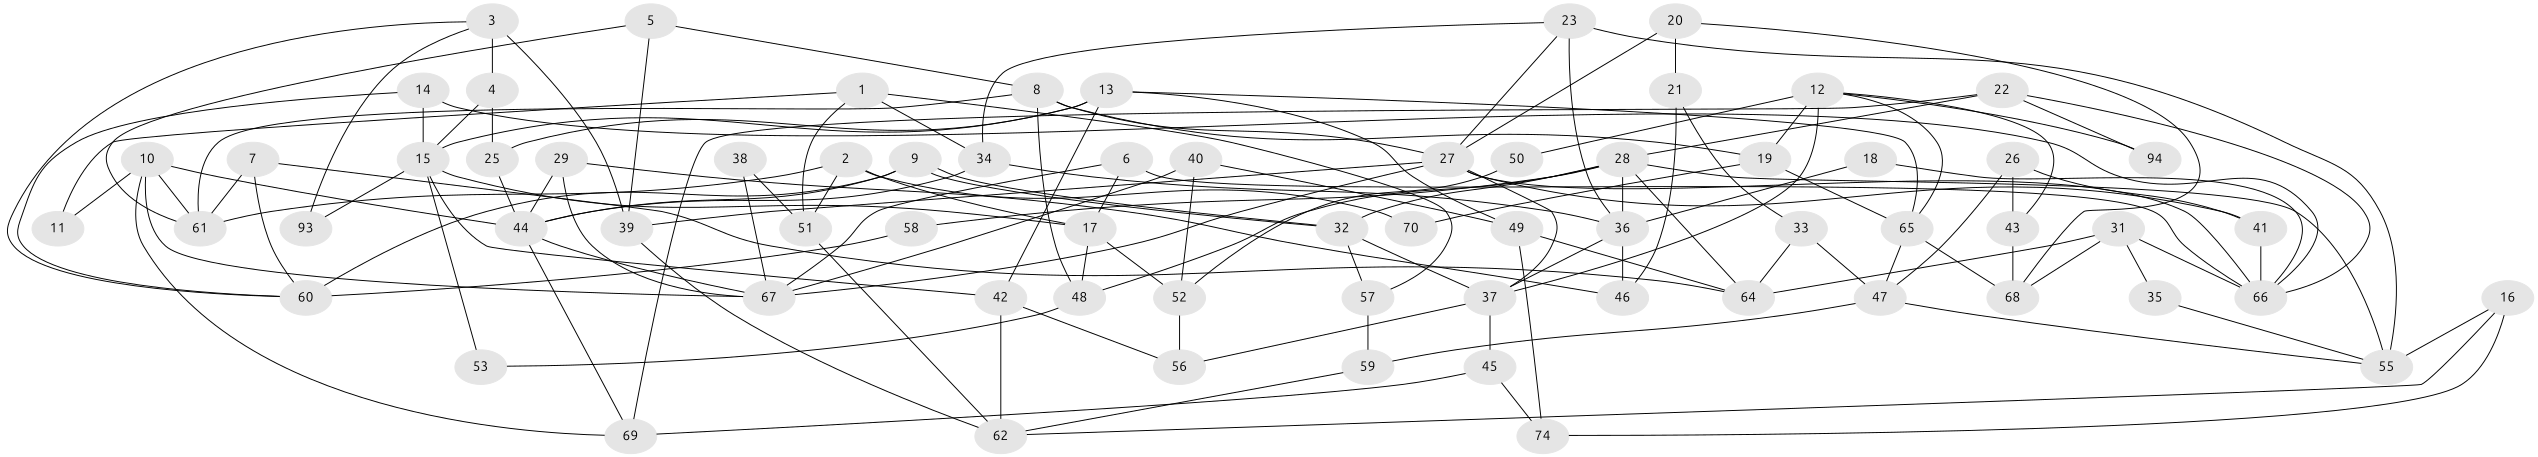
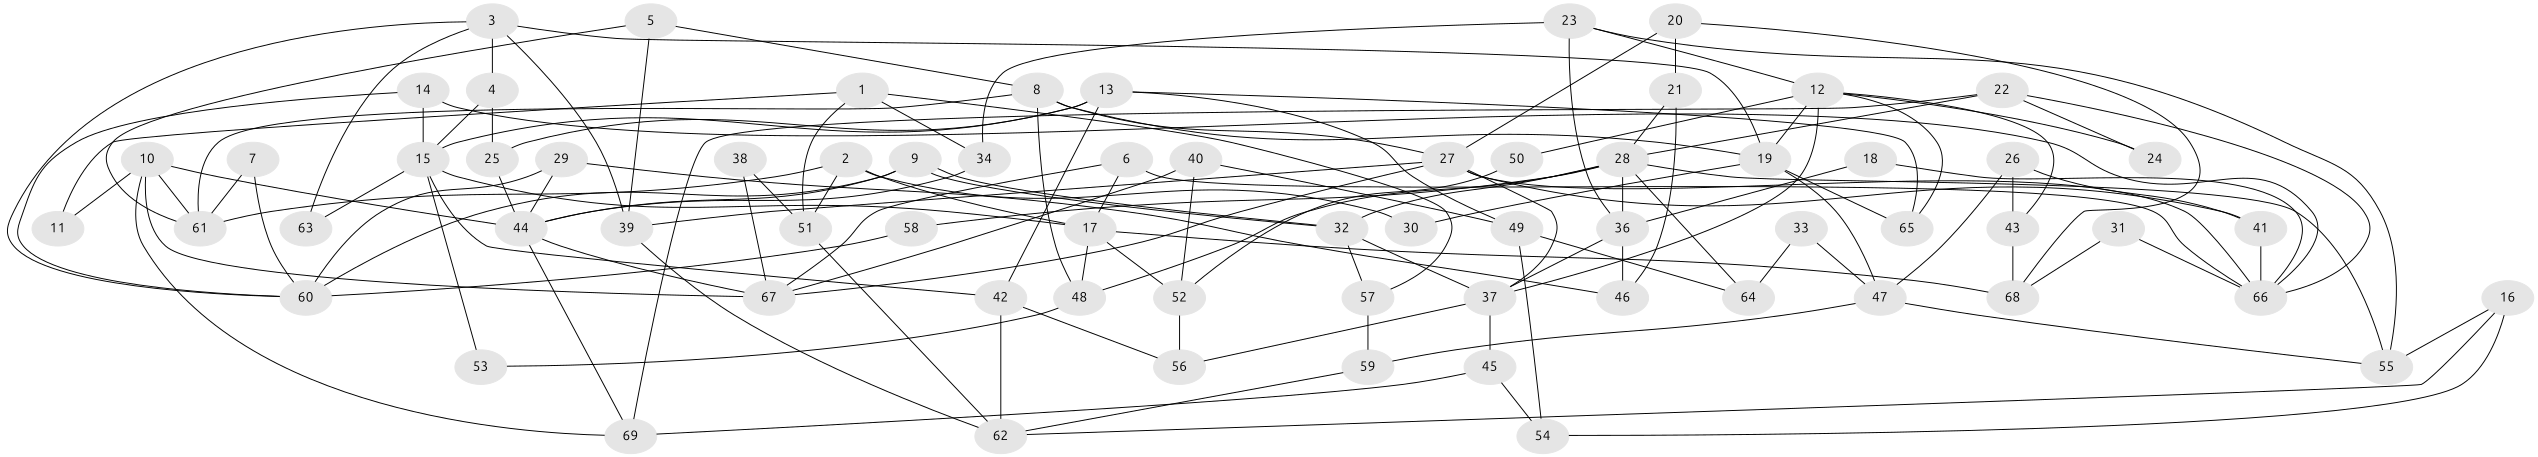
edge "3" -- "19": added
edge "23" -- "27": now "23" -- "12"
node "94": label "94" -> "24"
edge "21" -- "33": now "21" -- "28"
edge "34" -- "36": removed
node "93": label "93" -> "63"
node "70": label "70" -> "30"
edge "65" -- "47": now "19" -- "47"
edge "31" -- "64": removed
edge "65" -- "68": now "17" -- "68"
edge "7" -- "64": removed
edge "29" -- "67": now "29" -- "60"
node "35": removed
node "74": label "74" -> "54"
